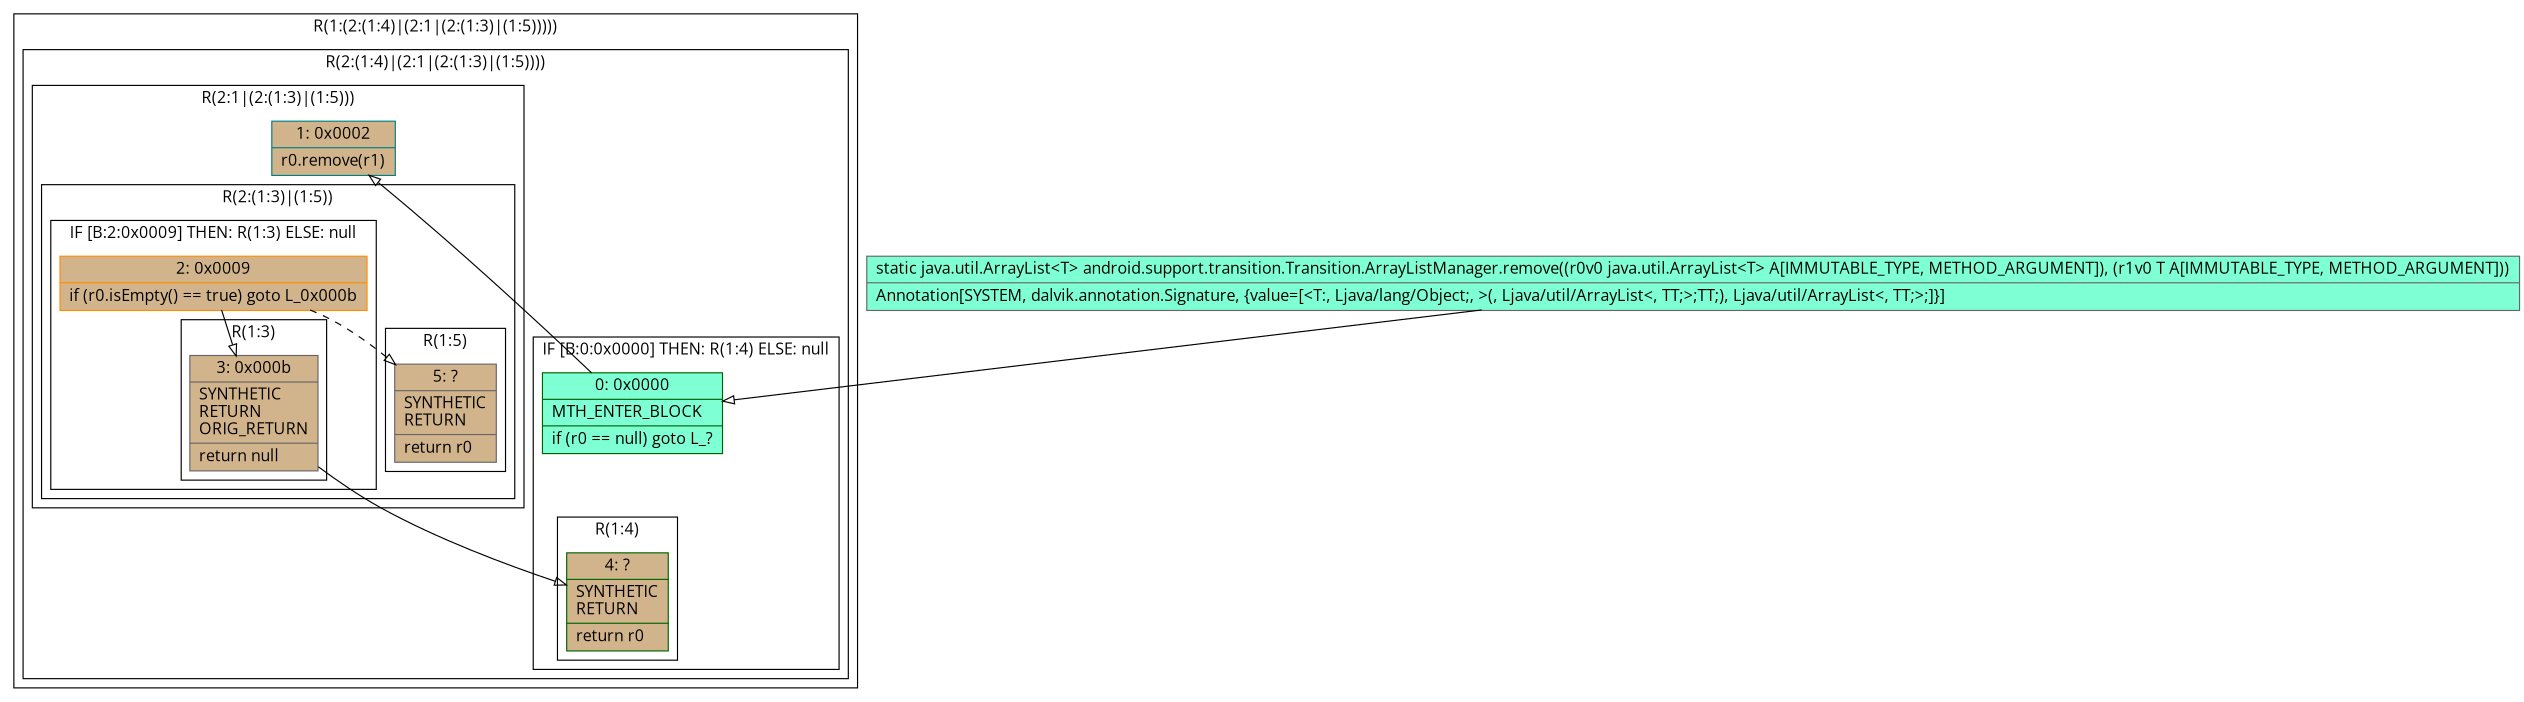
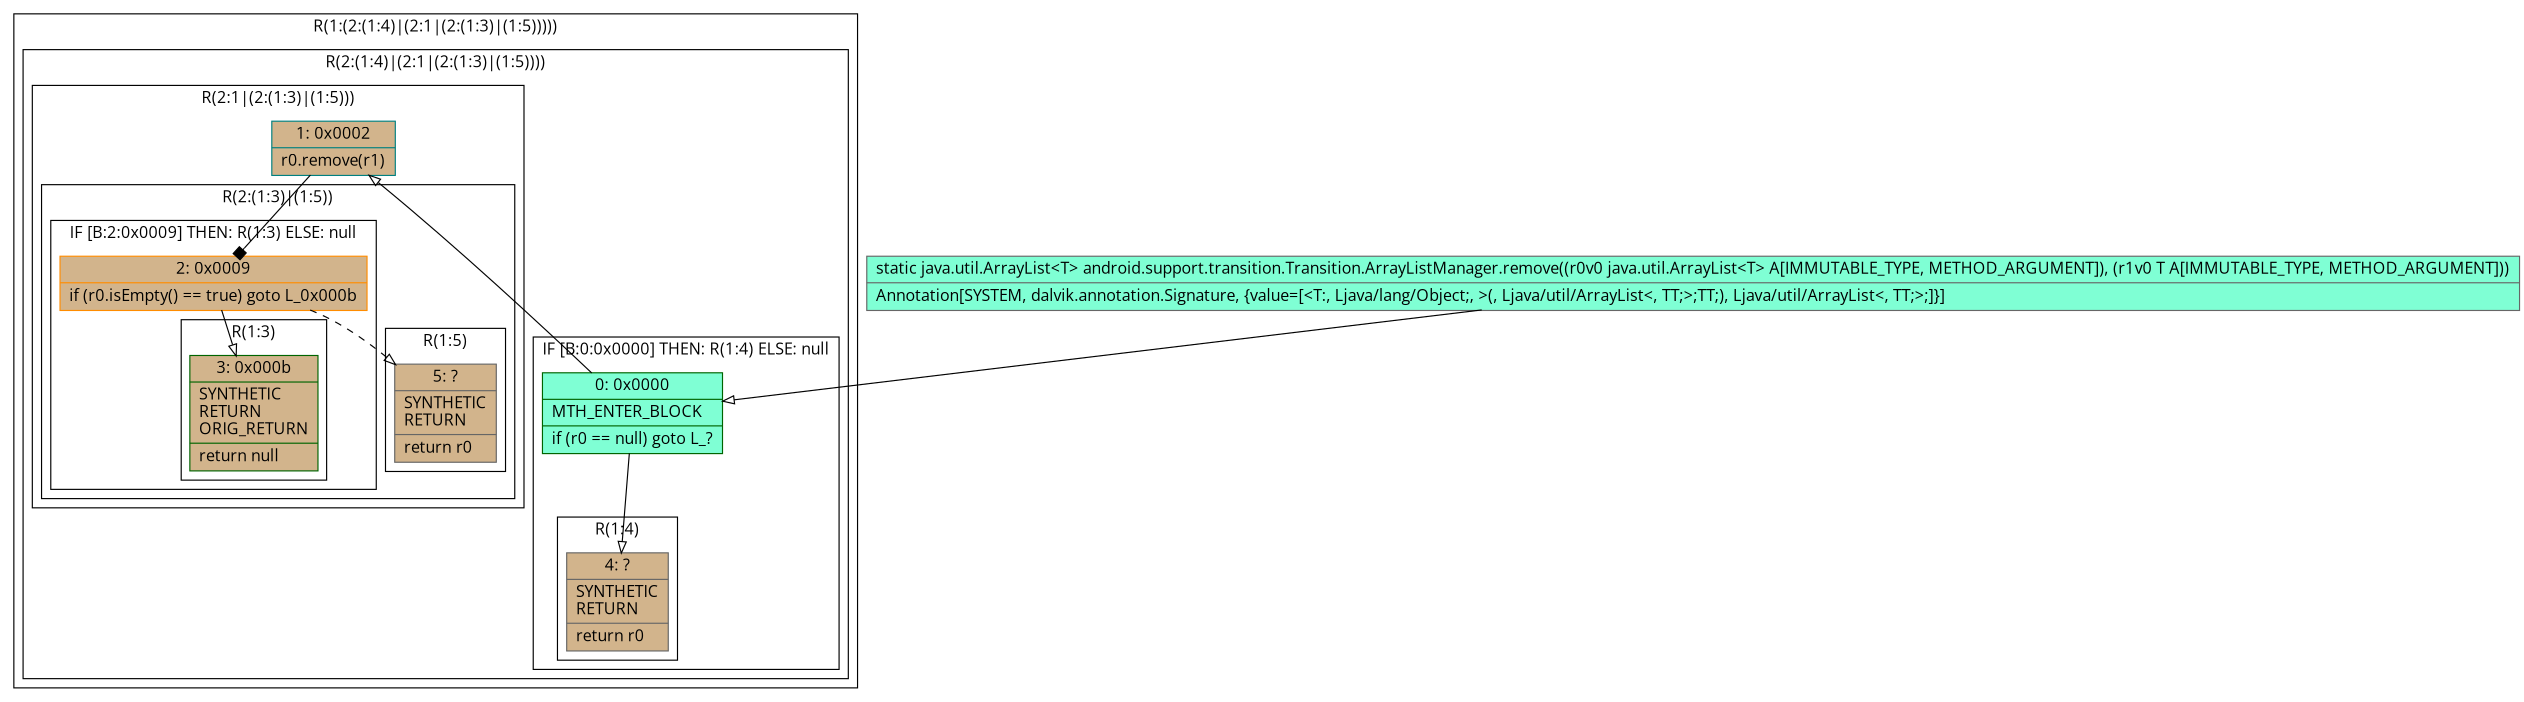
edge "1: 0x0002" -> "2: 0x0009": added
node "3: 0x000b": color gray40 -> darkgreen
edge "3: 0x000b" -> "4: ?": now "0: 0x0000" -> "4: ?"
node "4: ?": color darkgreen -> gray40
